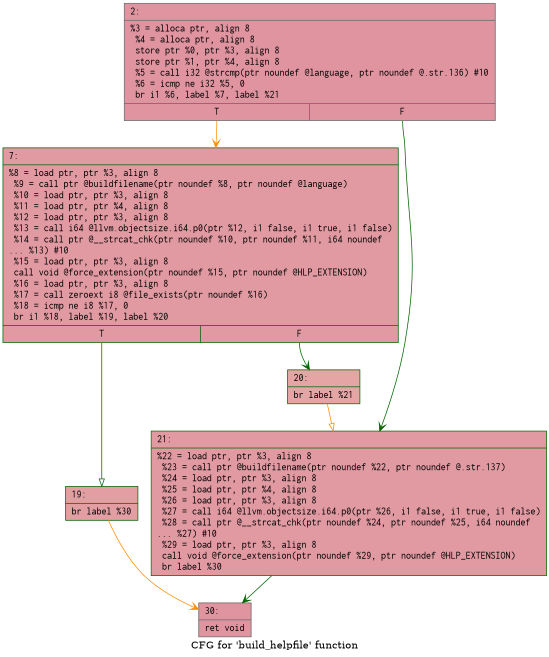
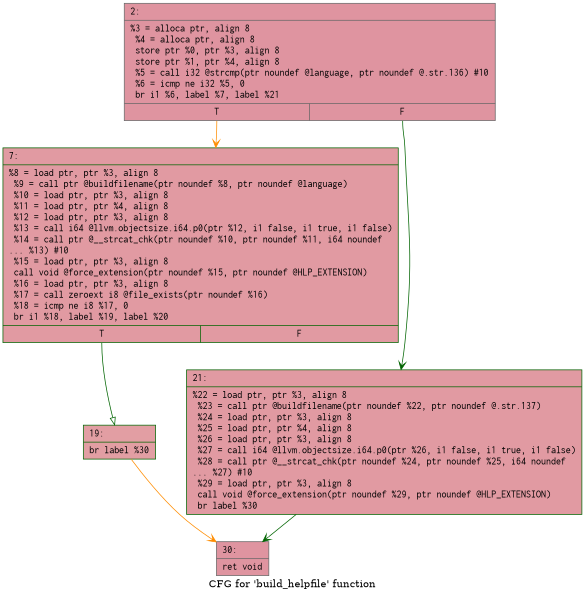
node "20:": removed
